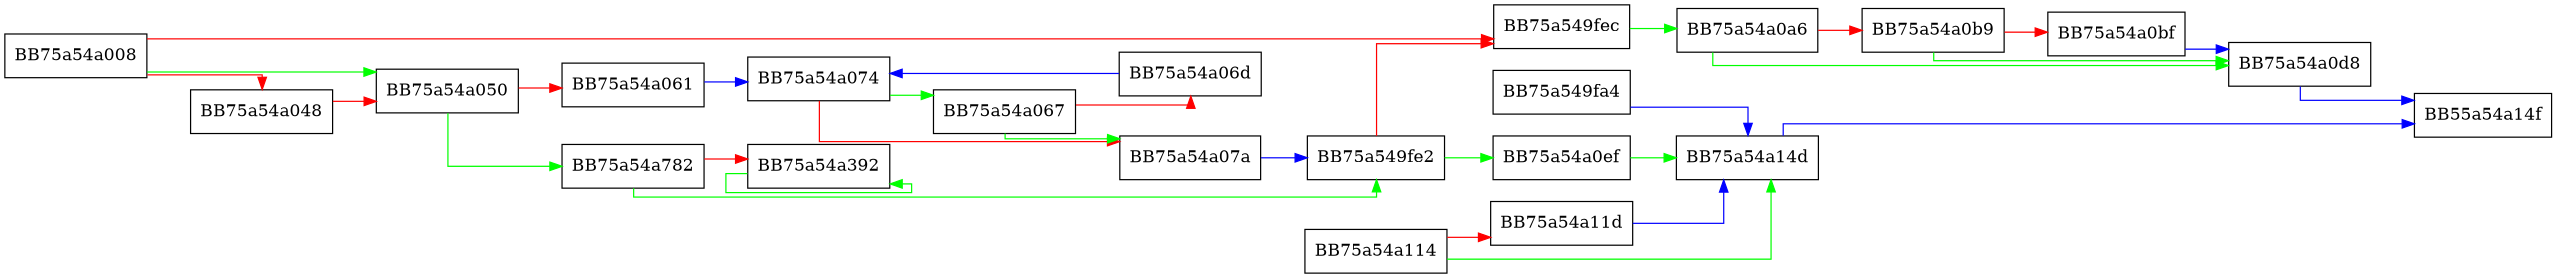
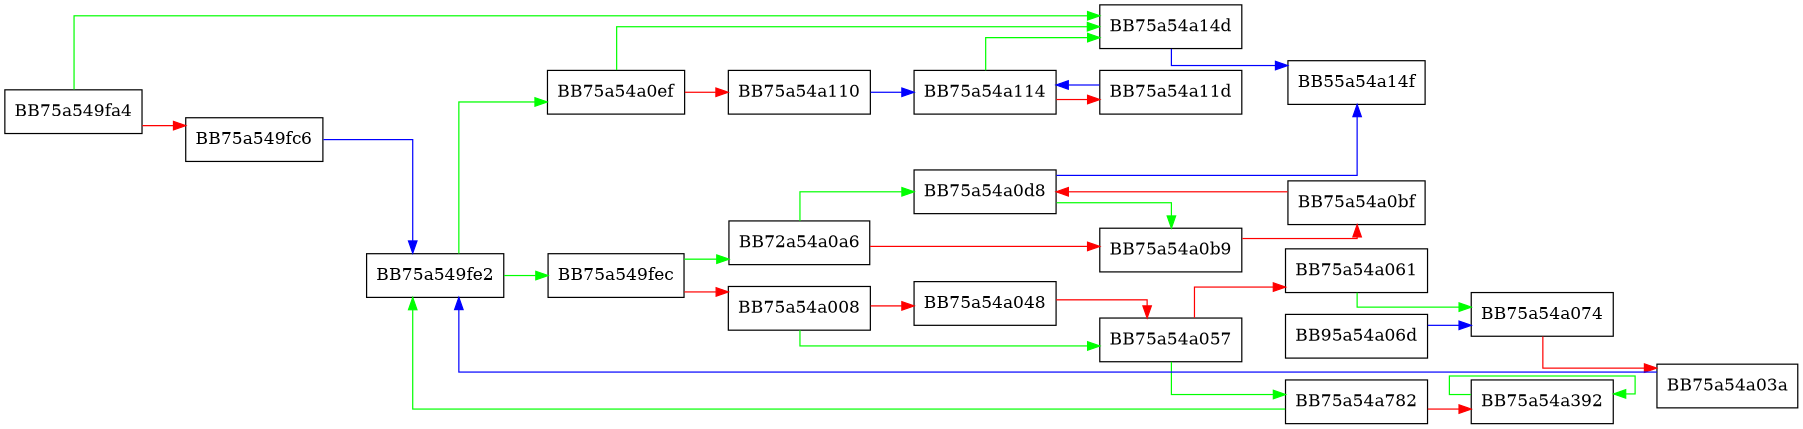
node "BB75a54a0a6": label "BB75a54a0a6" -> "BB72a54a0a6"
edge "BB75a54a008" -> "BB75a549fec": reversed
edge "BB75a549fe2" -> "BB75a549fec": color red -> green
edge "BB75a54a0bf" -> "BB75a54a0d8": color blue -> red
edge "BB75a54a0b9" -> "BB75a54a0d8": reversed
node "BB75a54a06d": label "BB75a54a06d" -> "BB95a54a06d"
edge "BB75a54a061" -> "BB75a54a074": color blue -> green
node "BB75a54a050": label "BB75a54a050" -> "BB75a54a057"
node "BB75a54a110": added
edge "BB75a549fa4" -> "BB75a54a14d": color blue -> green
node "BB75a54a067": removed
node "BB75a549fc6": added
node "BB75a54a07a": label "BB75a54a07a" -> "BB75a54a03a"
edge "BB75a54a11d" -> "BB75a54a14d": now "BB75a54a11d" -> "BB75a54a114"
